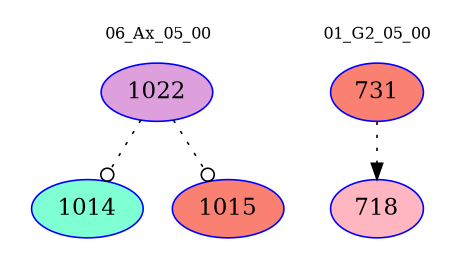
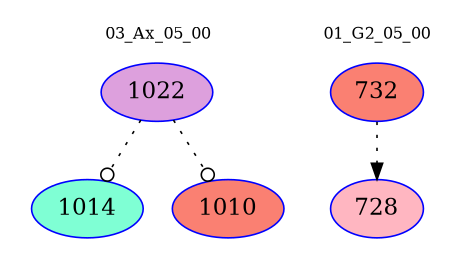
cluster "06_Ax_05_00": label "06_Ax_05_00" -> "03_Ax_05_00"
node "731": label "731" -> "732"
node "1015": label "1015" -> "1010"
node "718": label "718" -> "728"
